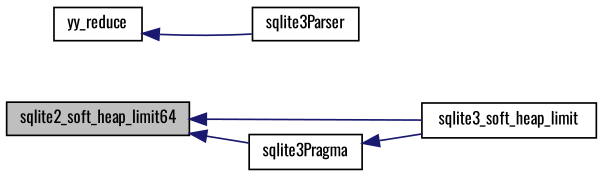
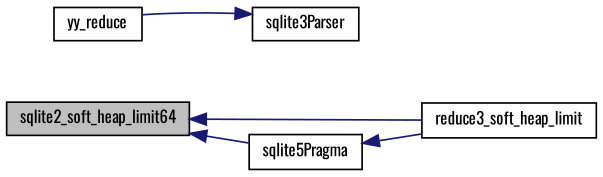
edge "sqlite3Parser" -> "yy_reduce": reversed
node "sqlite3_soft_heap_limit": label "sqlite3_soft_heap_limit" -> "reduce3_soft_heap_limit"
node "sqlite3Pragma": label "sqlite3Pragma" -> "sqlite5Pragma"
